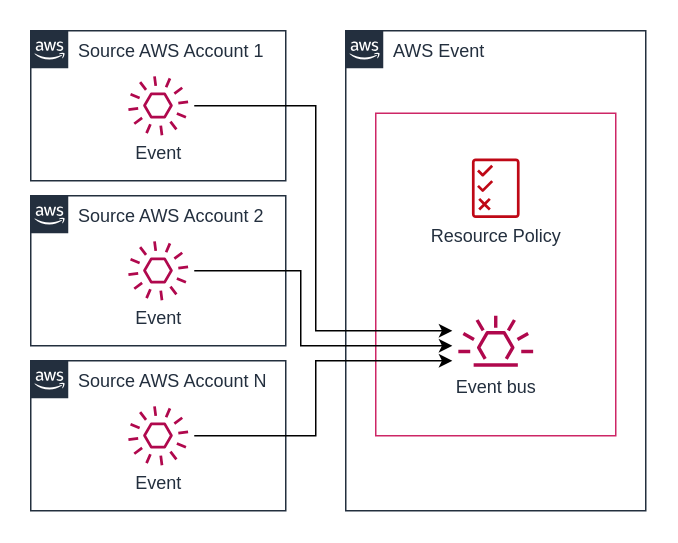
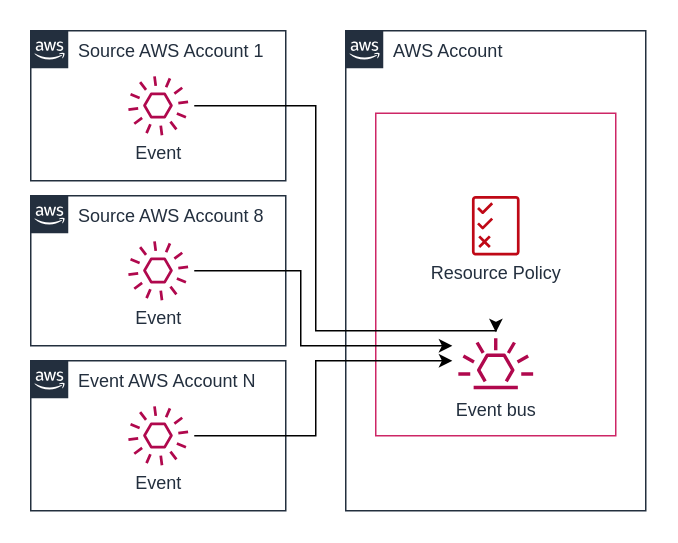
node "AWS Event": label "AWS Event" -> "AWS Account"
node "Resource Policy": moved (496, 188) -> (496, 226)
node "Source AWS Account 2": label "Source AWS Account 2" -> "Source AWS Account 8"
node "Event bus": moved (496, 341) -> (496, 364)
node "Source AWS Account N": label "Source AWS Account N" -> "Event AWS Account N"
